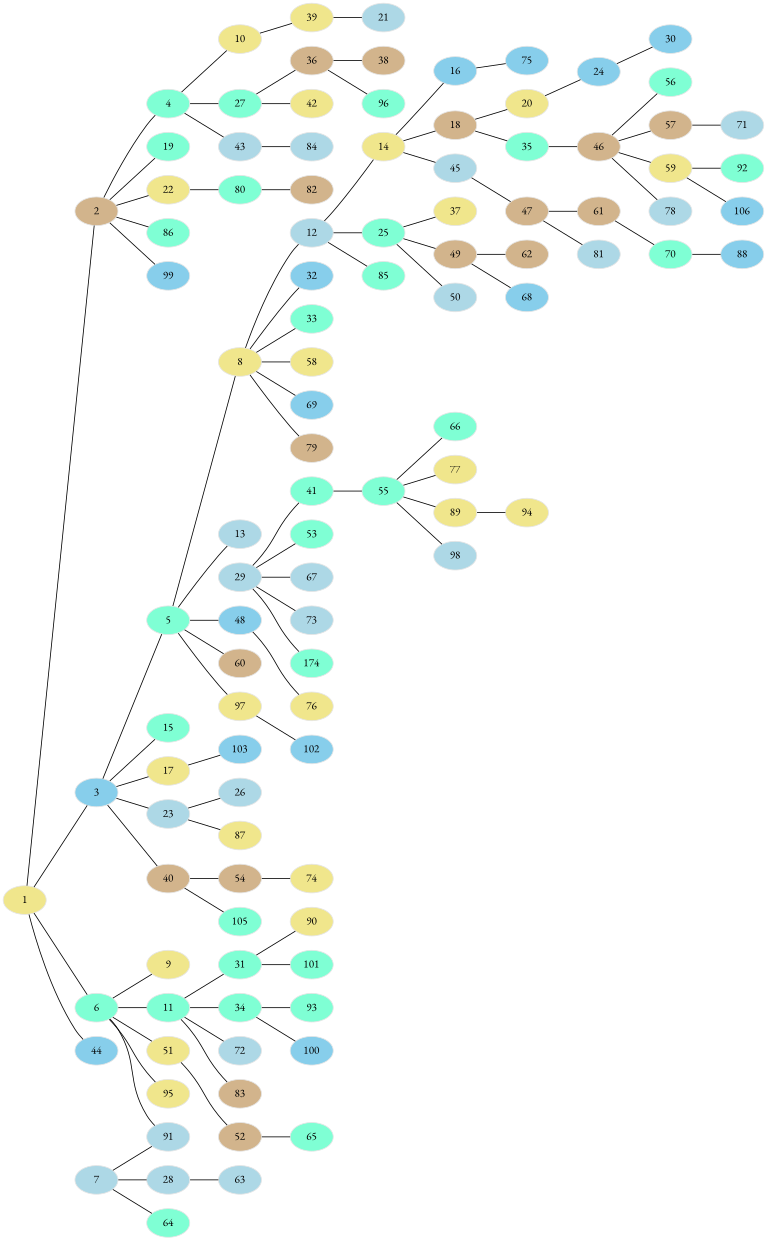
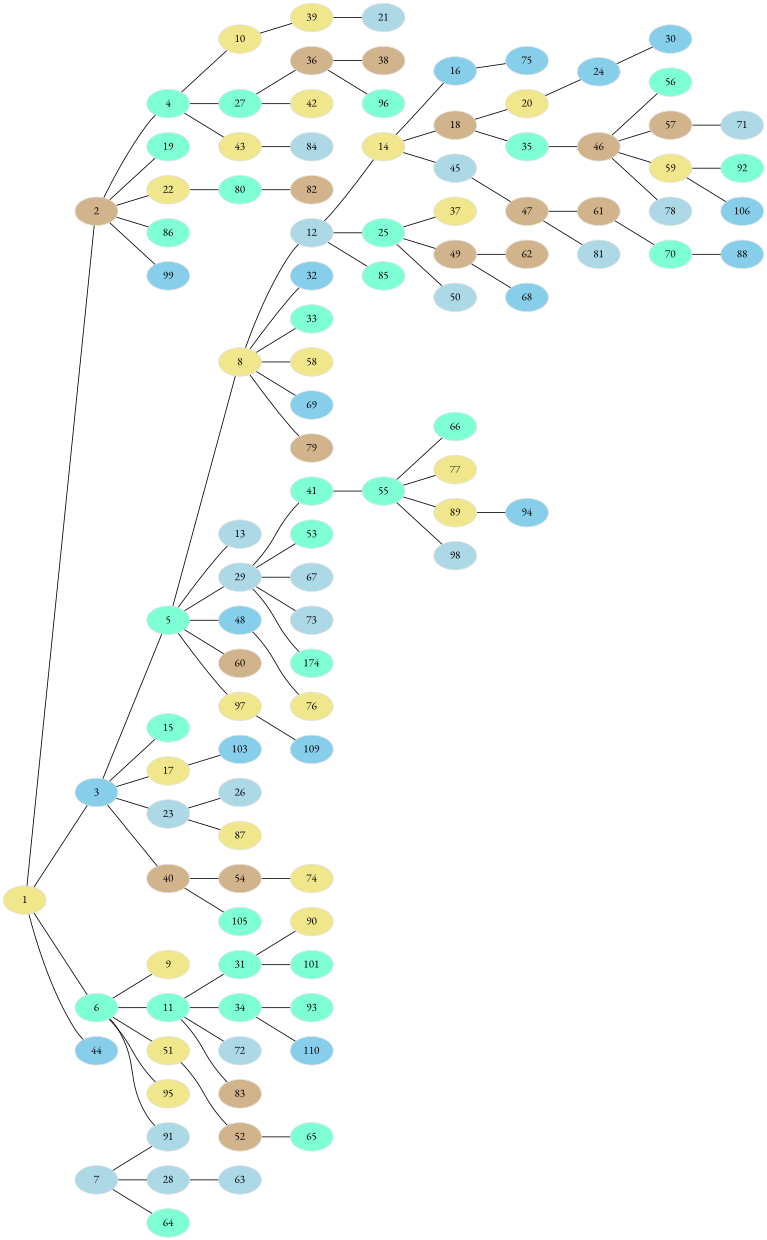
node "43": fillcolor lightblue -> khaki
node "94": fillcolor khaki -> skyblue
edge "29" -- "5": added
node "102": label "102" -> "109"
node "100": label "100" -> "110"
